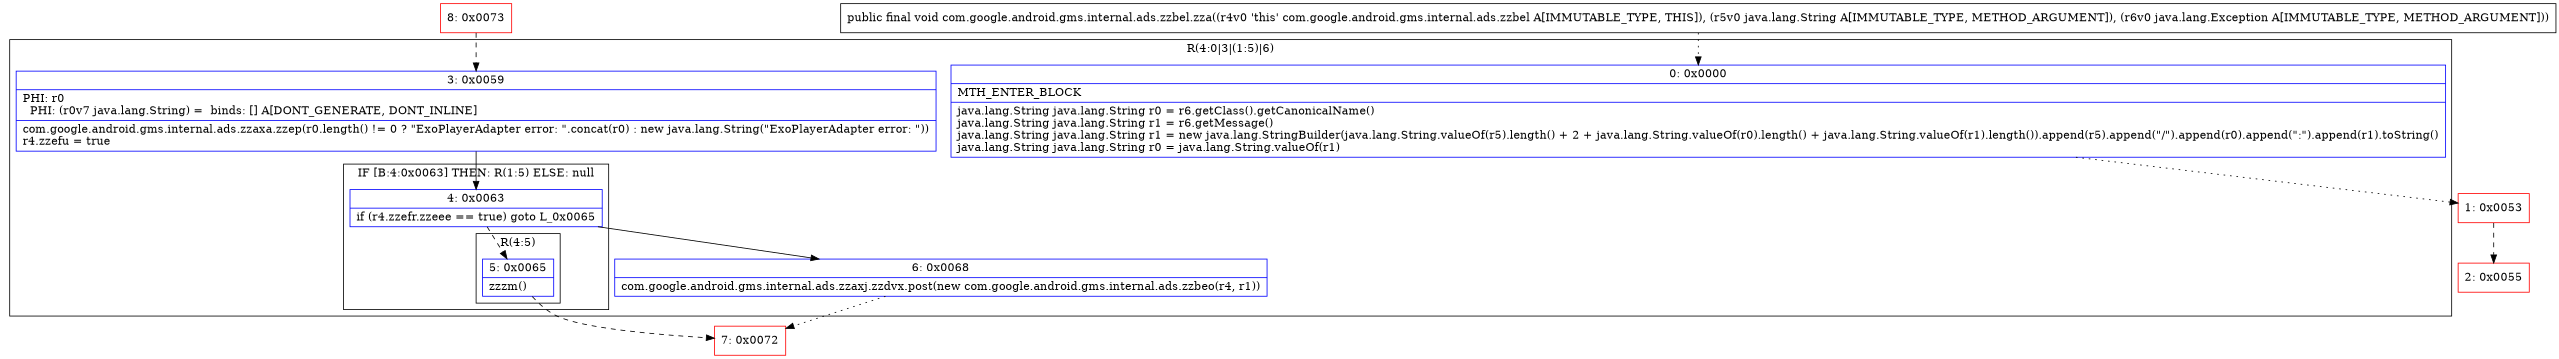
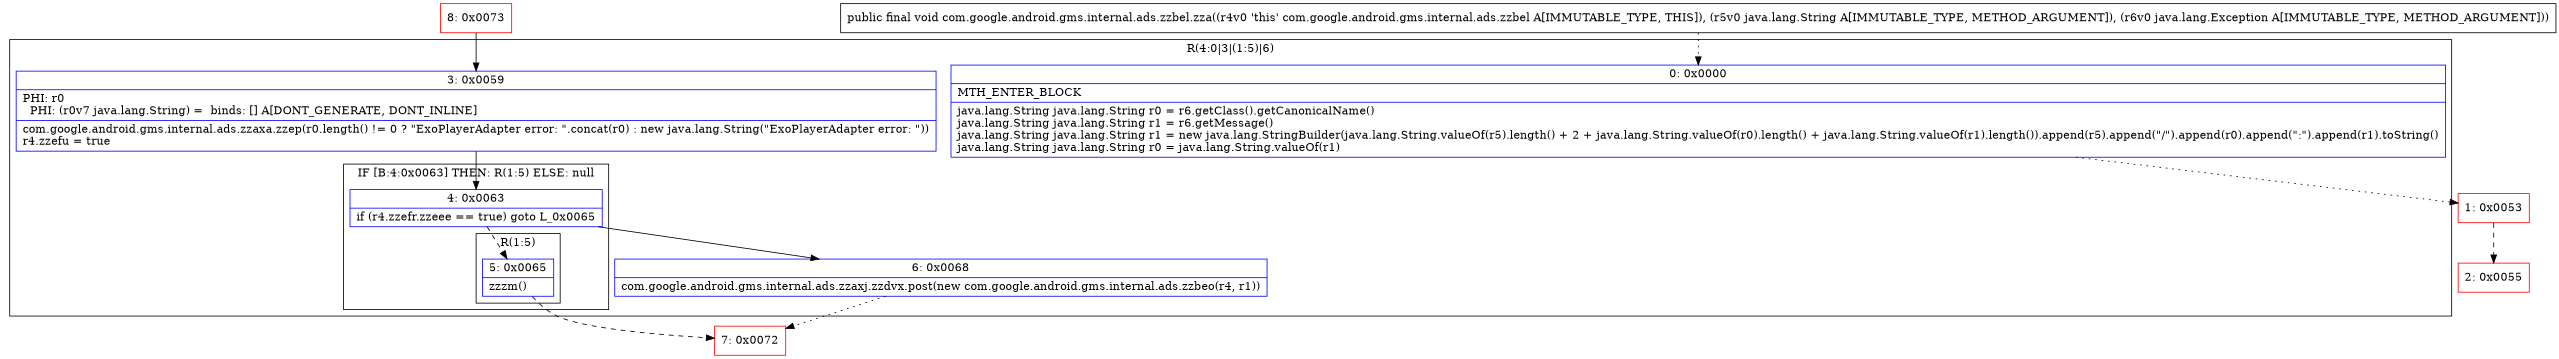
edge "8: 0x0073" -> "3: 0x0059": style dashed -> solid
cluster "R(4:5)": label "R(4:5)" -> "R(1:5)"
